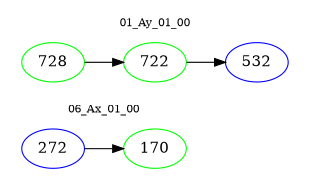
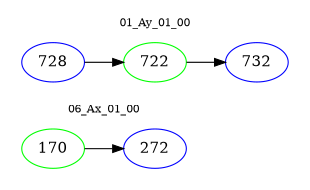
node "728": color green -> blue
node "532": label "532" -> "732"
edge "272" -> "170": reversed
